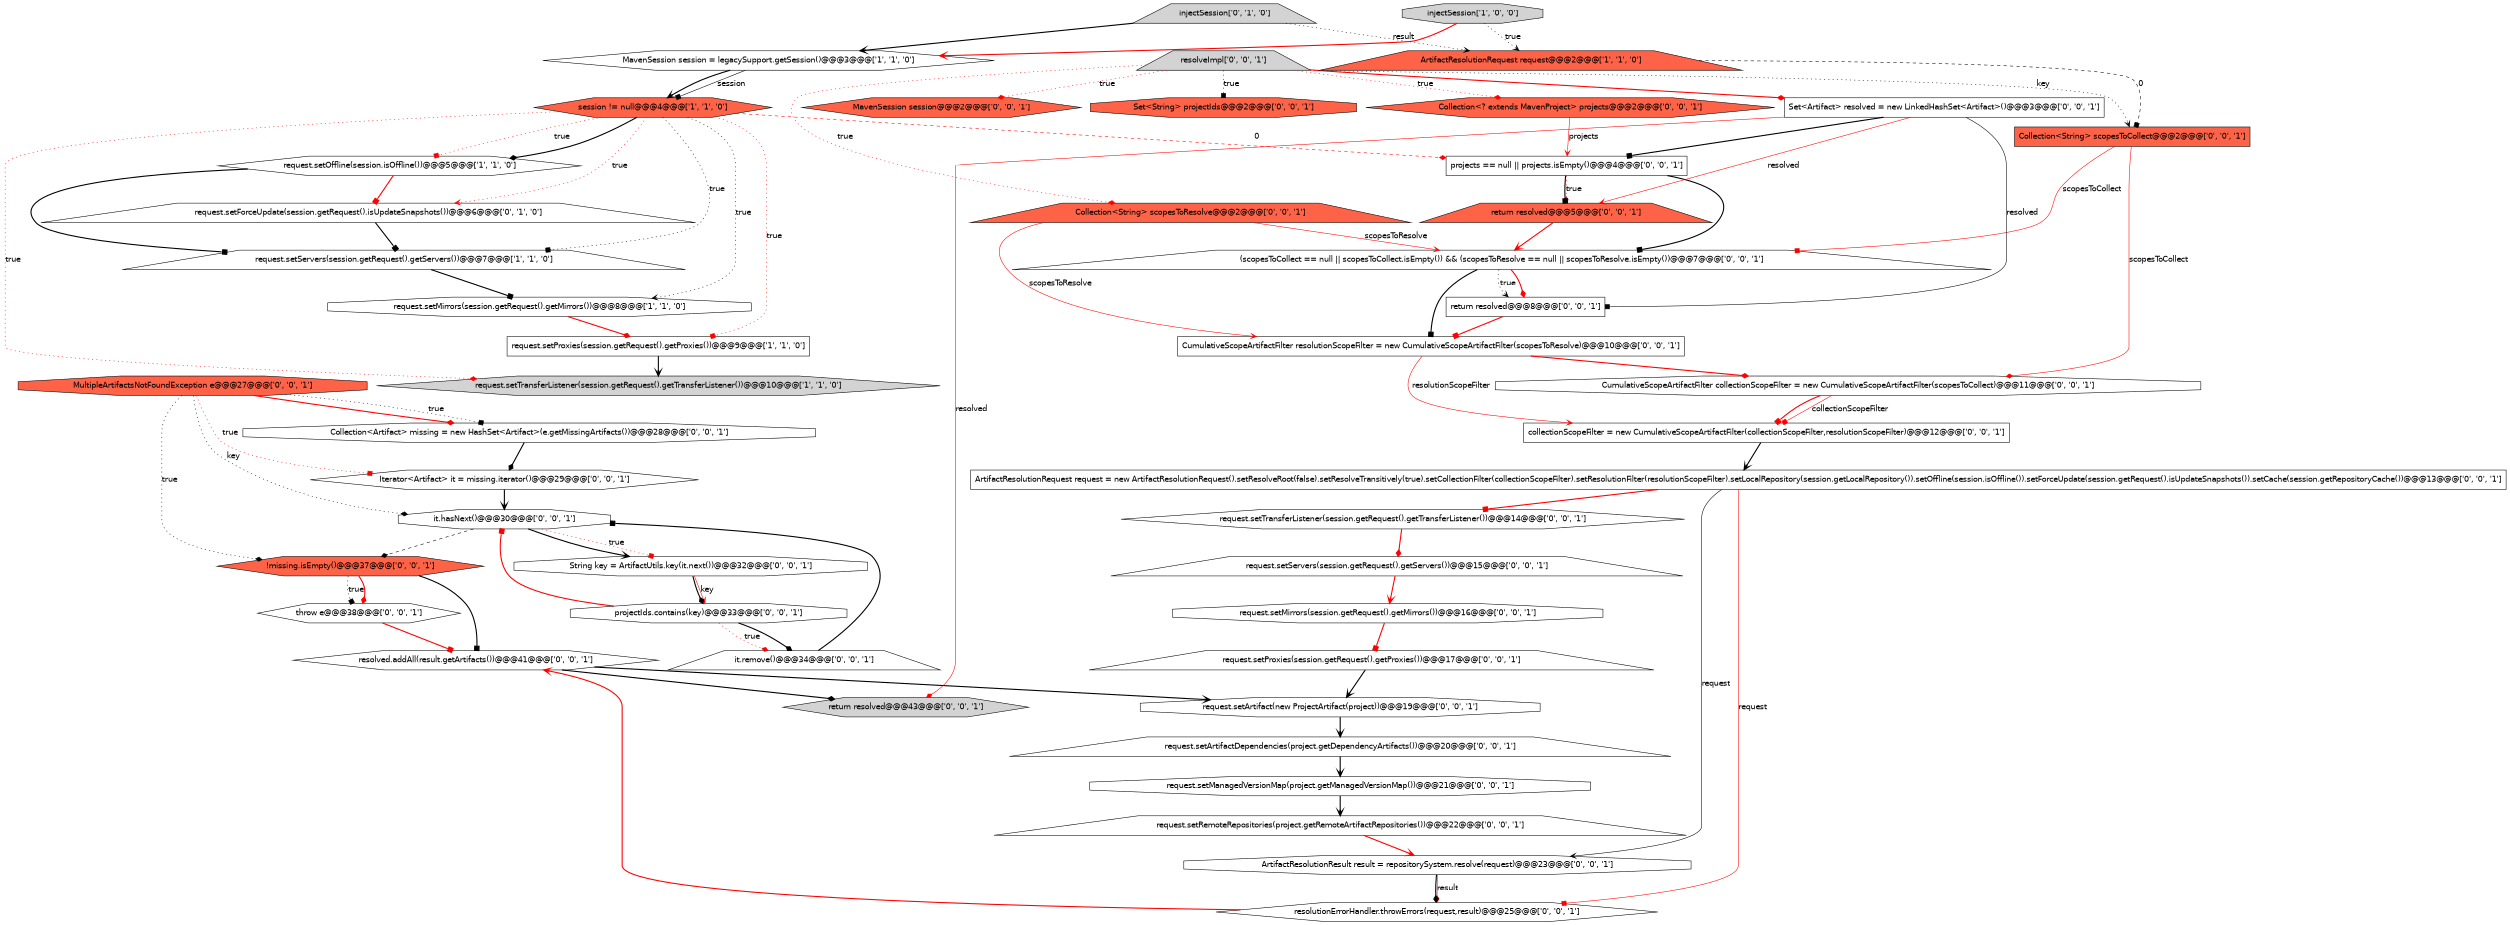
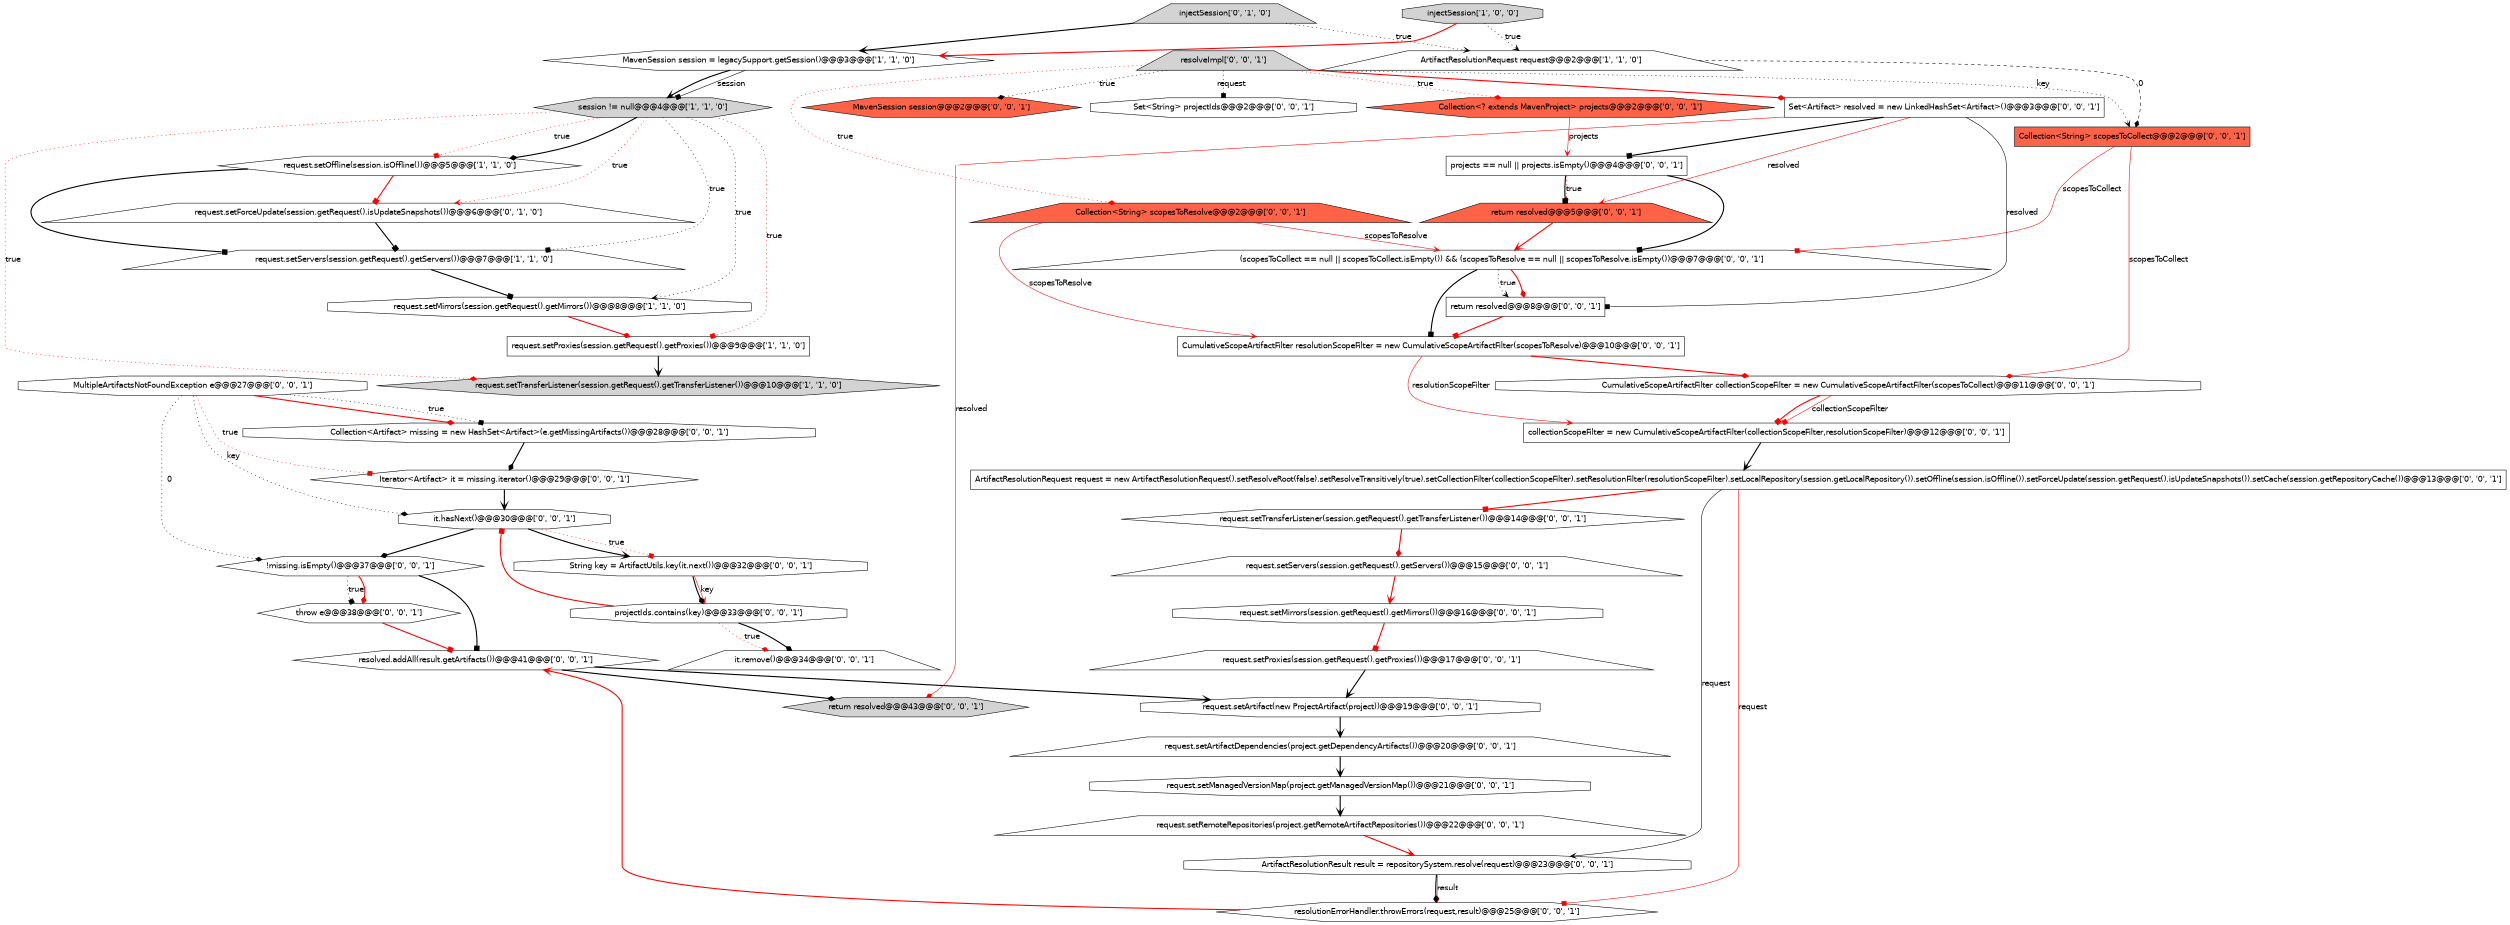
edge "injectSession['0', '1', '0']" -> "ArtifactResolutionRequest request@@@2@@@['1', '1', '0']": label "result" -> "true"
node "ArtifactResolutionRequest request@@@2@@@['1', '1', '0']": fillcolor tomato -> white
edge "ArtifactResolutionRequest request@@@2@@@['1', '1', '0']" -> "Collection<String> scopesToCollect@@@2@@@['0', '0', '1']": arrowhead box -> diamond
edge "resolveImpl['0', '0', '1']" -> "MavenSession session@@@2@@@['0', '0', '1']": color red -> black
edge "resolveImpl['0', '0', '1']" -> "Set<String> projectIds@@@2@@@['0', '0', '1']": label "true" -> "request"
node "session != null@@@4@@@['1', '1', '0']": fillcolor tomato -> lightgray
node "Set<String> projectIds@@@2@@@['0', '0', '1']": fillcolor tomato -> white
edge "session != null@@@4@@@['1', '1', '0']" -> "projects == null || projects.isEmpty()@@@4@@@['0', '0', '1']": removed, label "0"
node "MultipleArtifactsNotFoundException e@@@27@@@['0', '0', '1']": fillcolor tomato -> white
edge "MultipleArtifactsNotFoundException e@@@27@@@['0', '0', '1']" -> "!missing.isEmpty()@@@37@@@['0', '0', '1']": label "true" -> "0"
edge "it.remove()@@@34@@@['0', '0', '1']" -> "it.hasNext()@@@30@@@['0', '0', '1']": removed
edge "it.hasNext()@@@30@@@['0', '0', '1']" -> "!missing.isEmpty()@@@37@@@['0', '0', '1']": style dashed -> bold
node "!missing.isEmpty()@@@37@@@['0', '0', '1']": fillcolor tomato -> white
